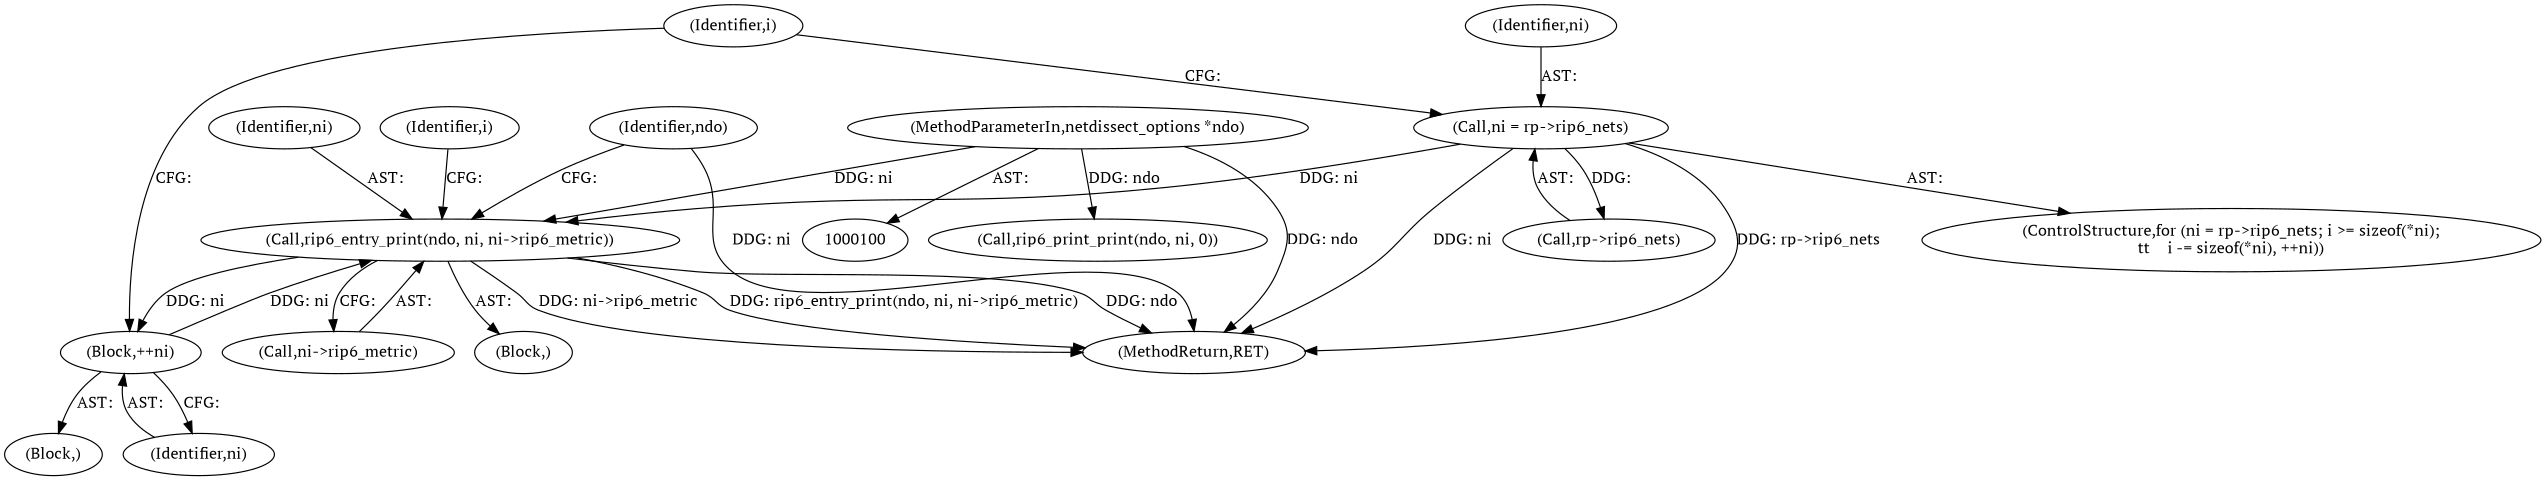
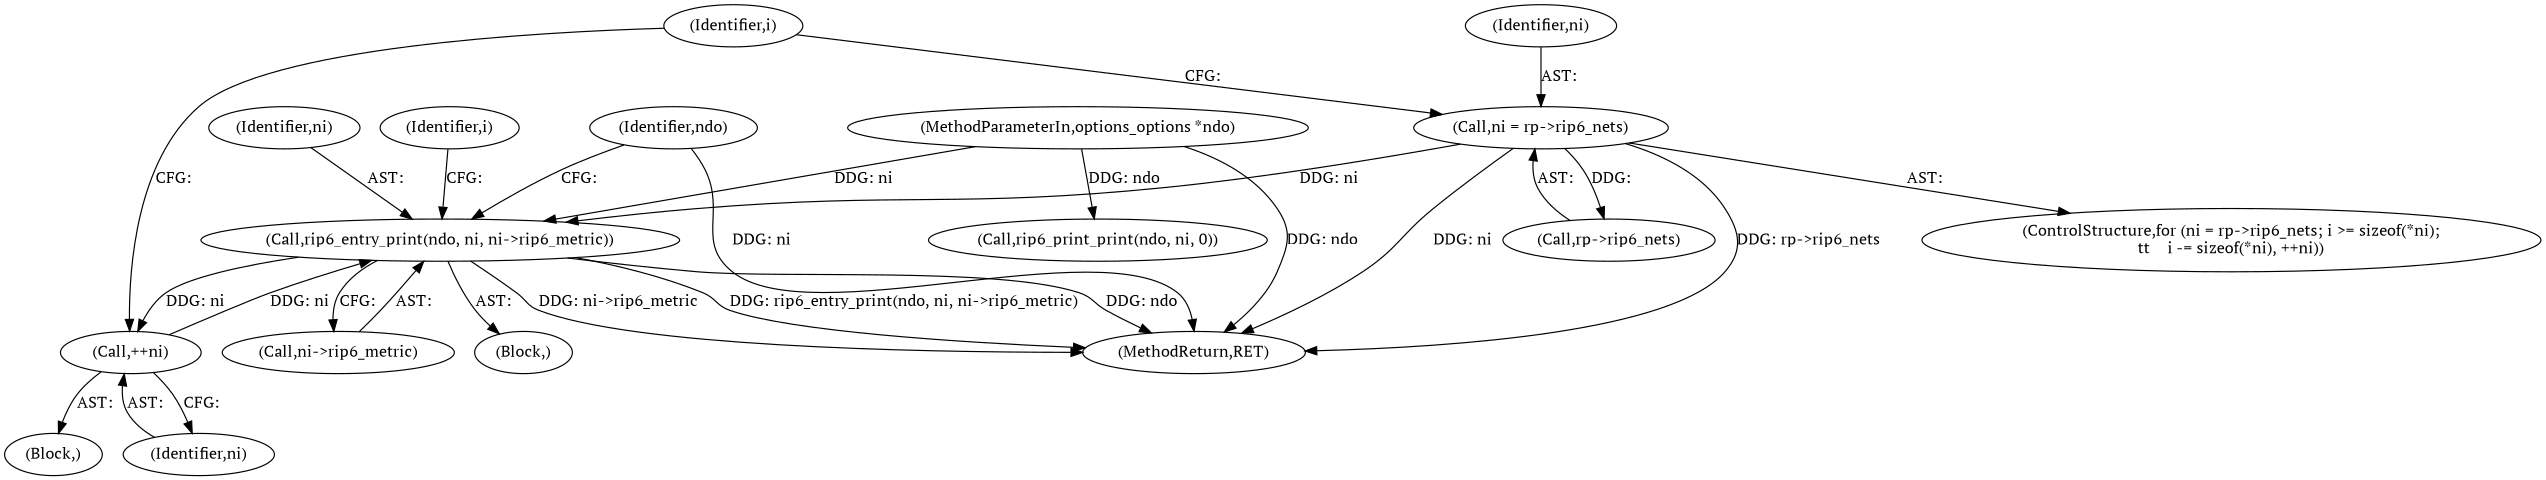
node "(MethodParameterIn,netdissect_options *ndo)": label "(MethodParameterIn,netdissect_options *ndo)" -> "(MethodParameterIn,options_options *ndo)"
node "1000100": removed
node "(Block,++ni)": label "(Block,++ni)" -> "(Call,++ni)"
